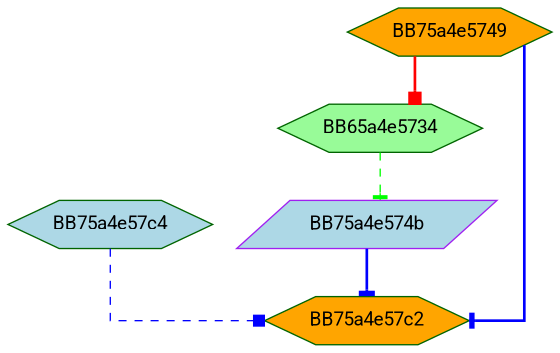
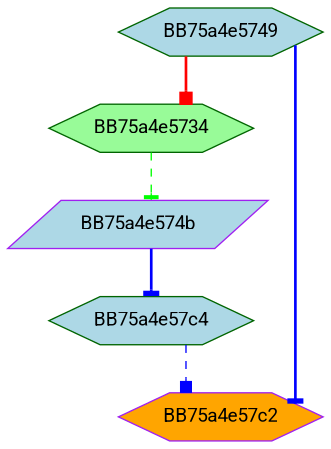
node "BB75a4e5749": fillcolor orange -> lightblue
node "BB65a4e5734": label "BB65a4e5734" -> "BB75a4e5734"
edge "BB75a4e574b" -> "BB75a4e57c2": now "BB75a4e574b" -> "BB75a4e57c4"
node "BB75a4e57c2": color darkgreen -> purple
